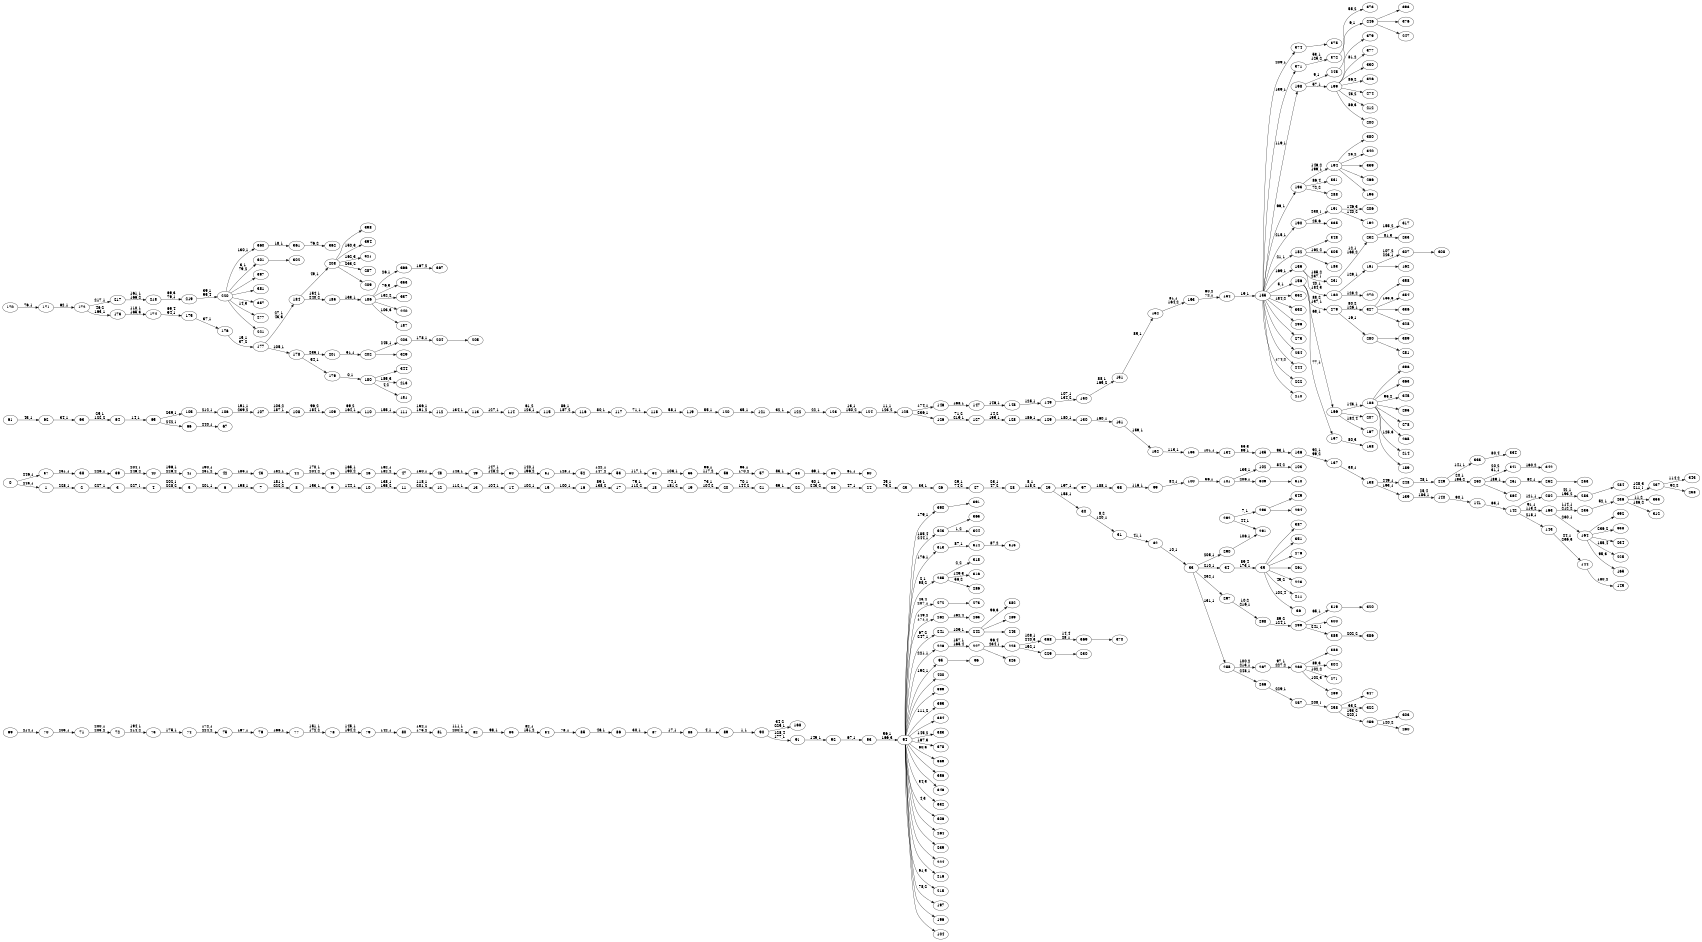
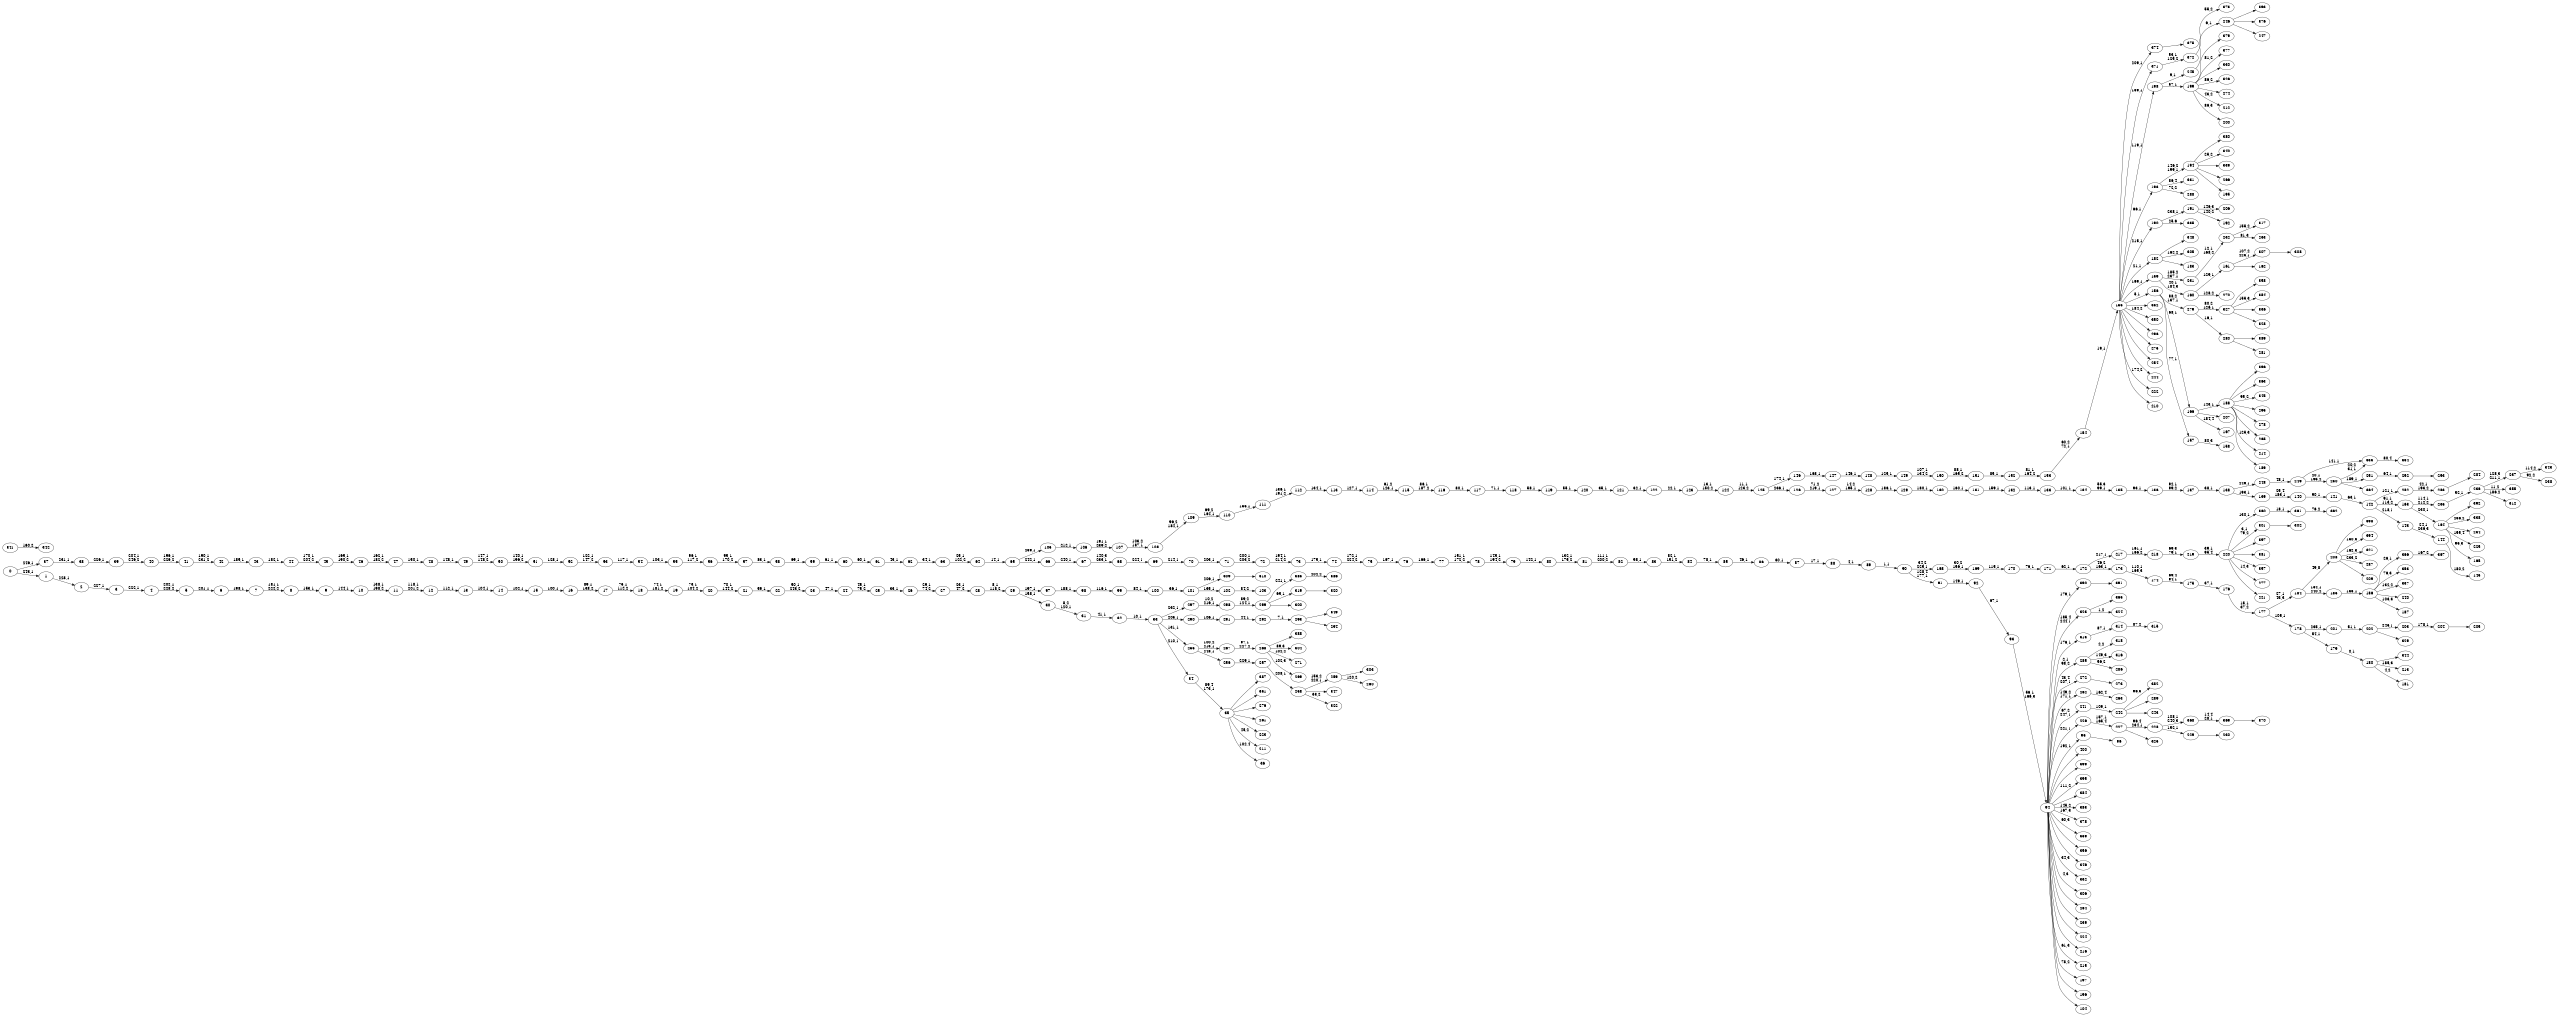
edge "184" -> "208": label "49,1" -> "49,8"
edge "250" -> "341": now "250" -> "333"
edge "3" -> "4": label "227,1" -> "222,1"
edge "292" -> "291": reversed
edge "60" -> "61": added, label "60,1"
node "68": added
node "169": added
